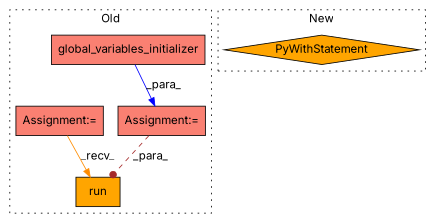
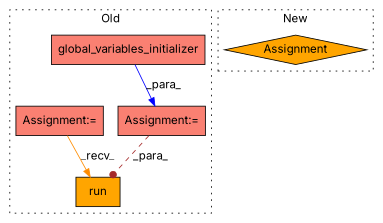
node "PyWithStatement": label "PyWithStatement" -> "Assignment"
